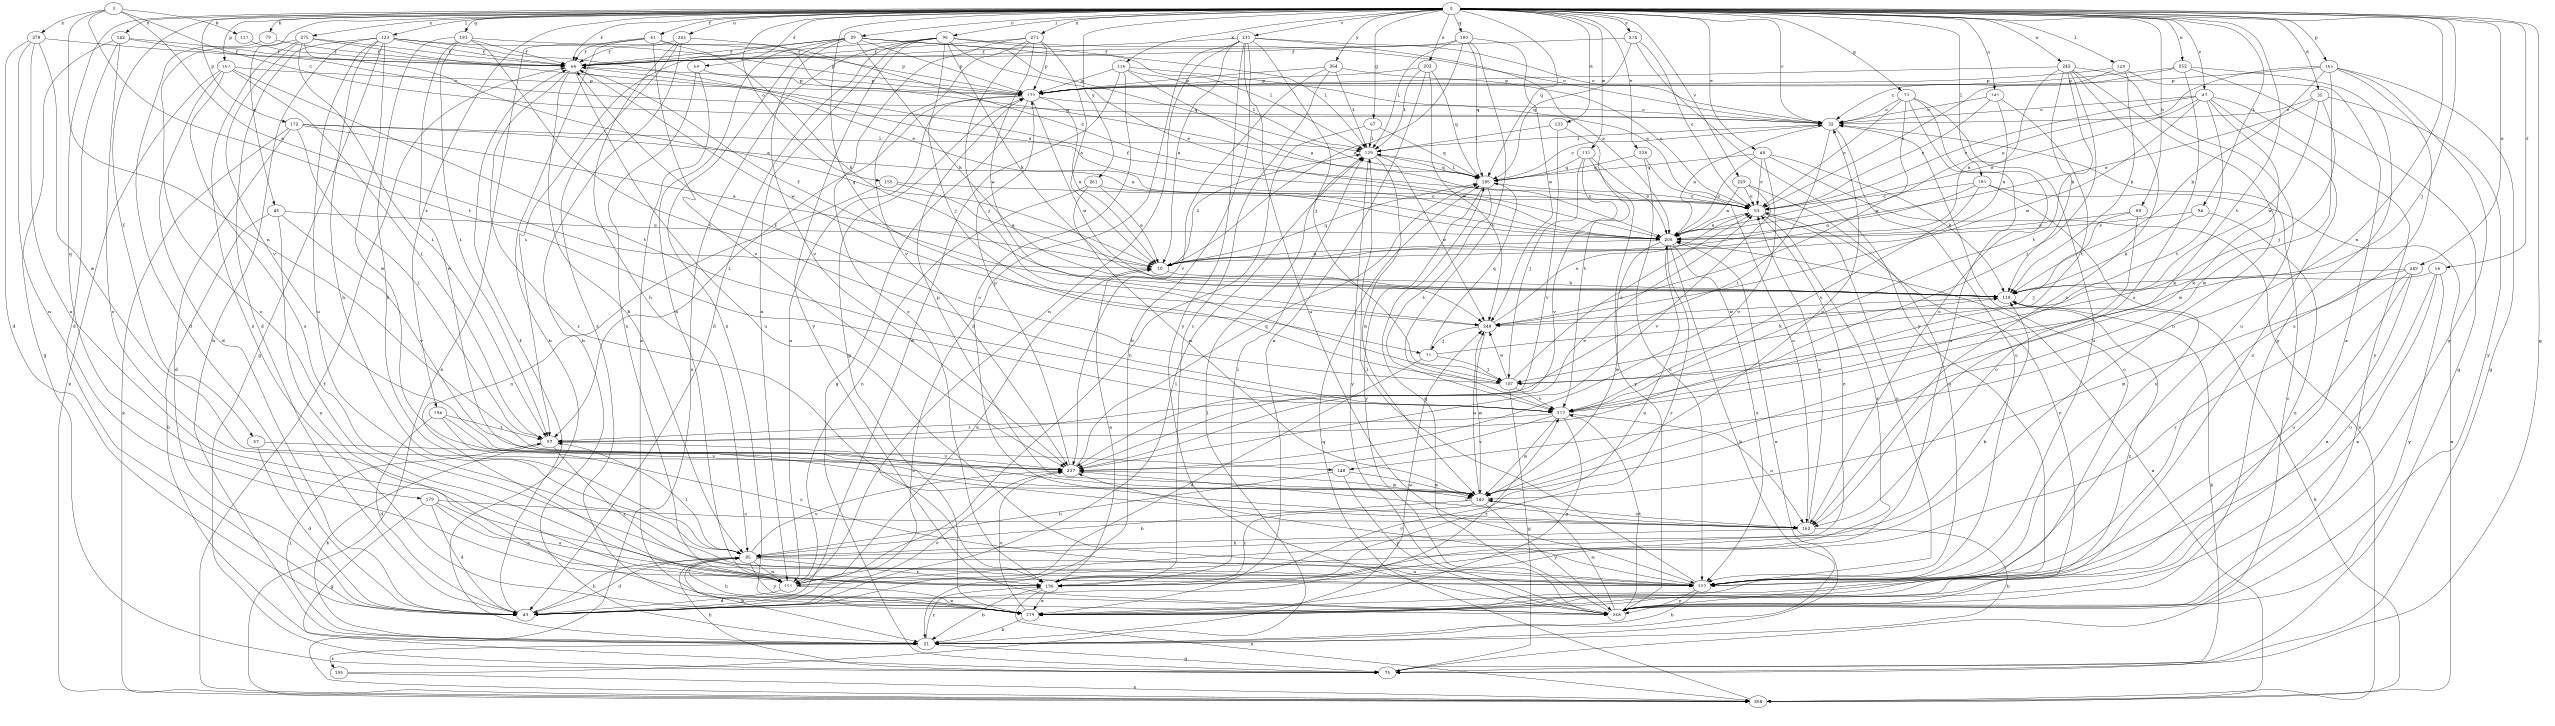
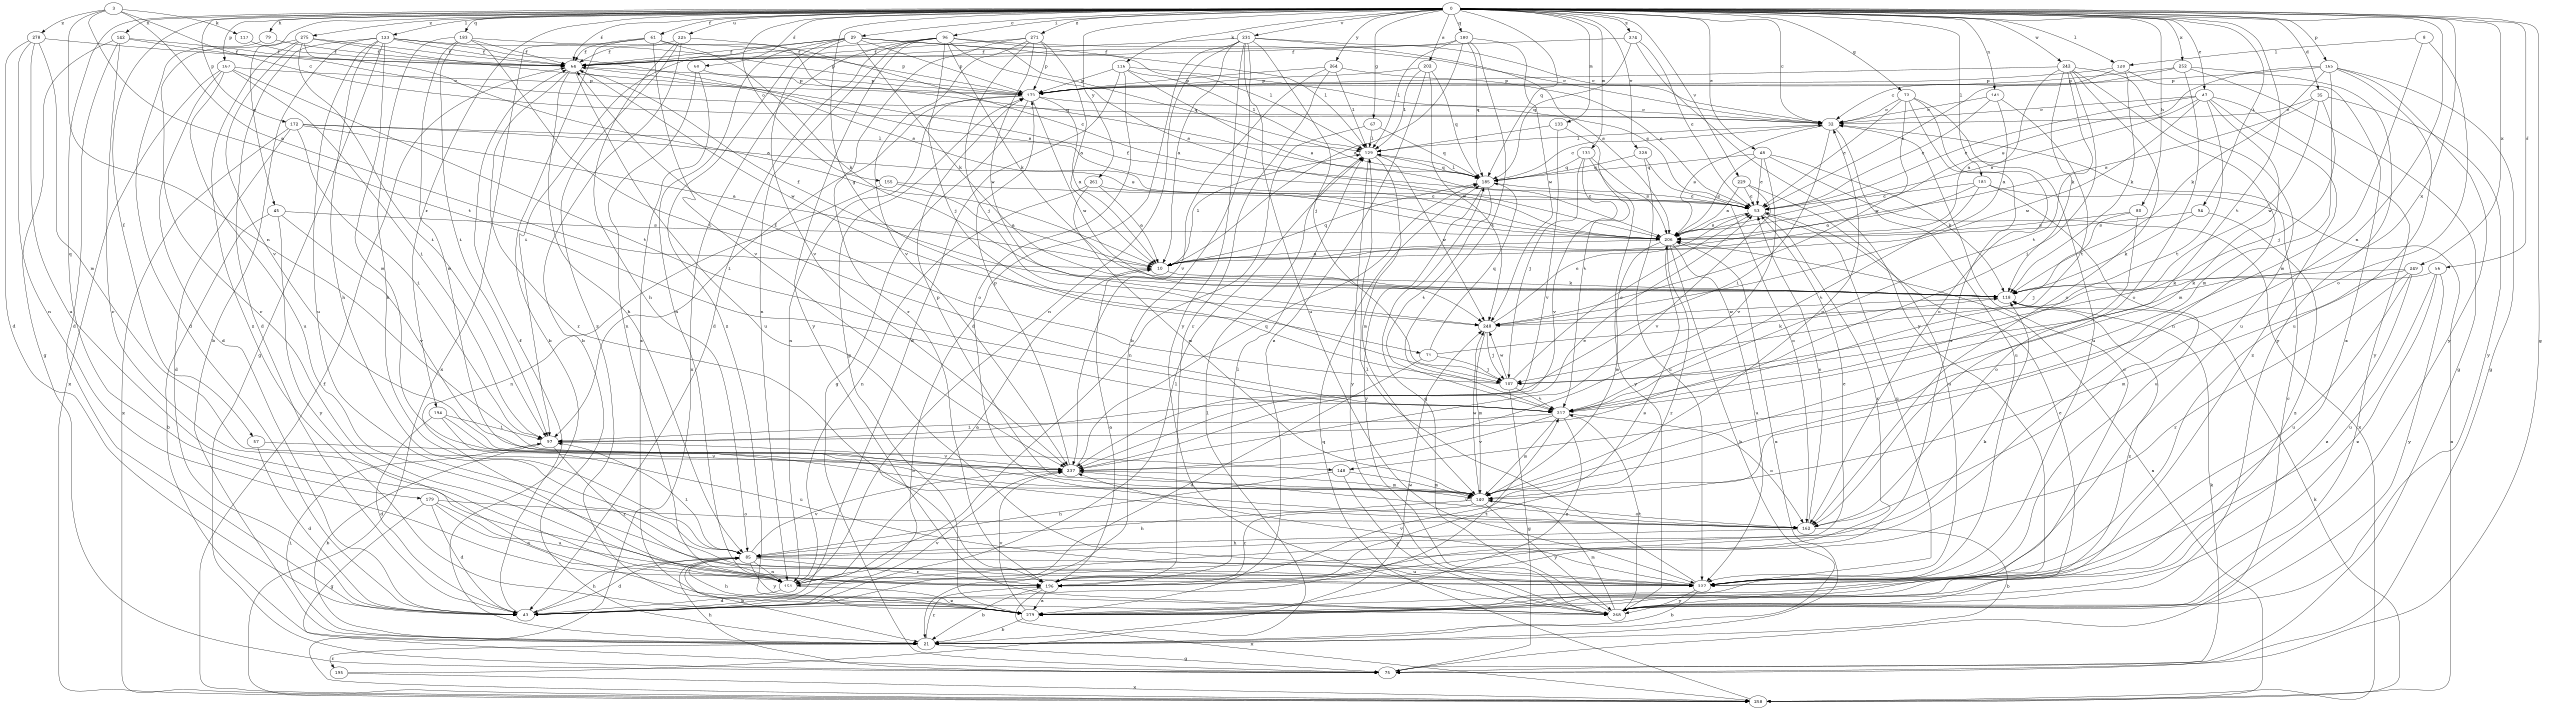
node "8": added
edge "0" -> "107": label "j" -> "x"
edge "248" -> "71": now "248" -> "107"
